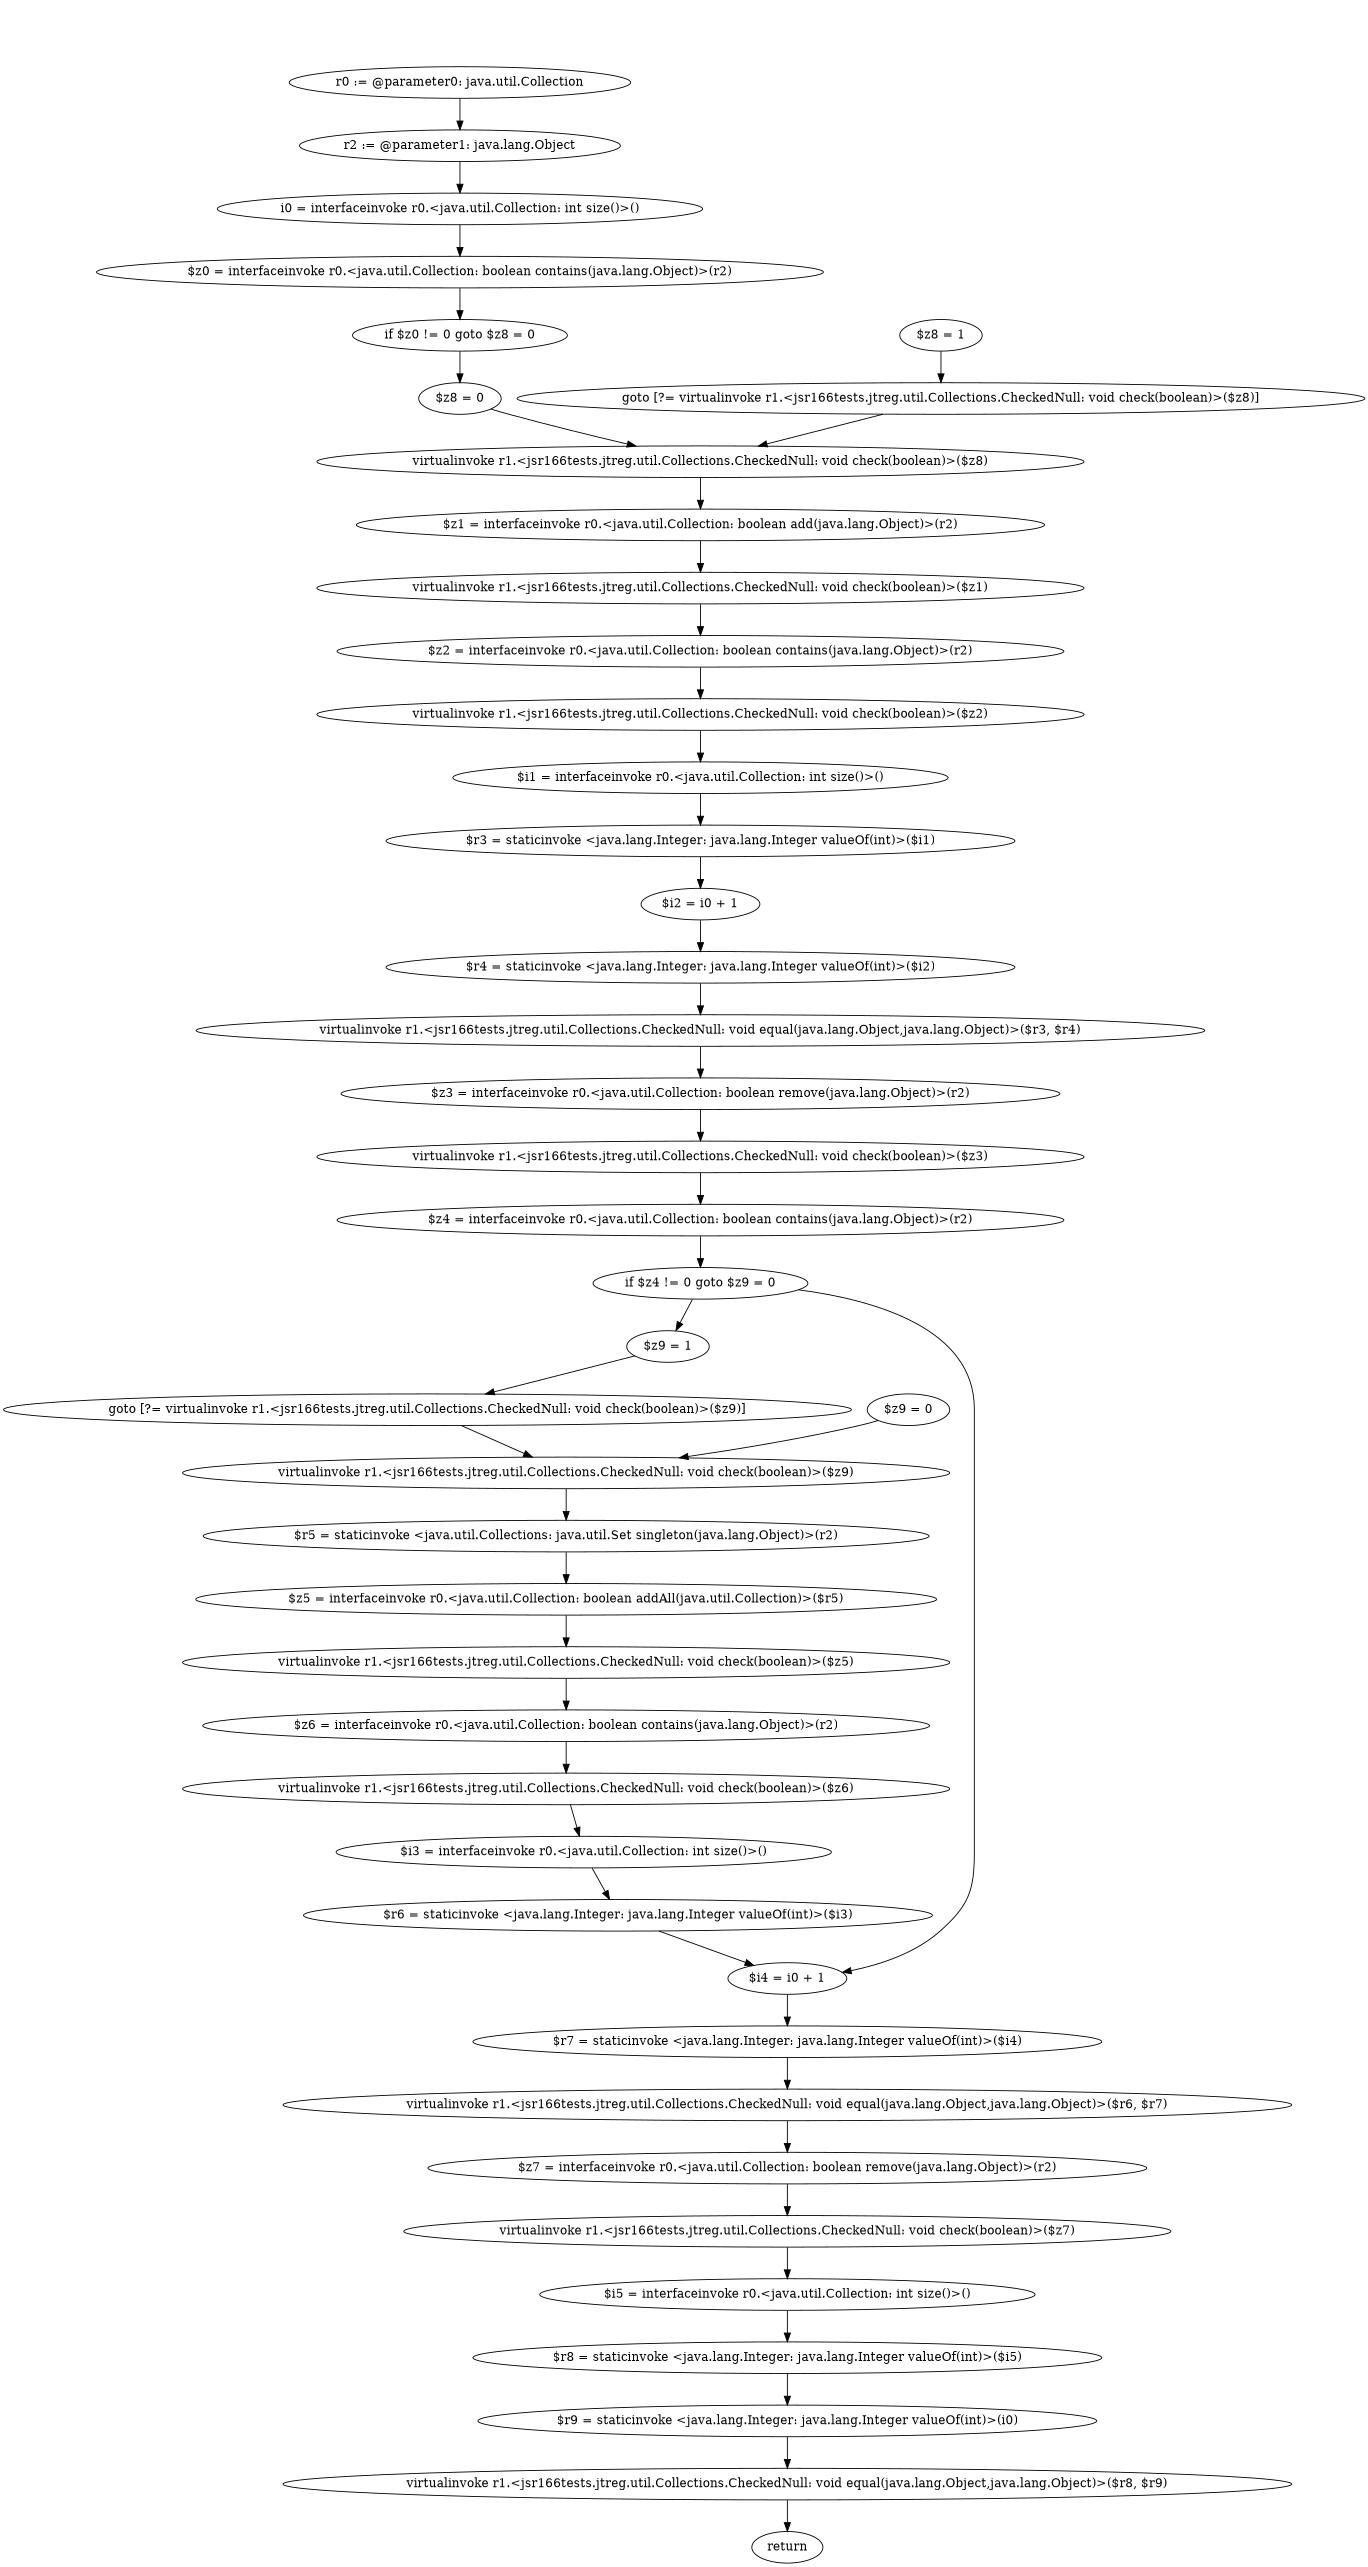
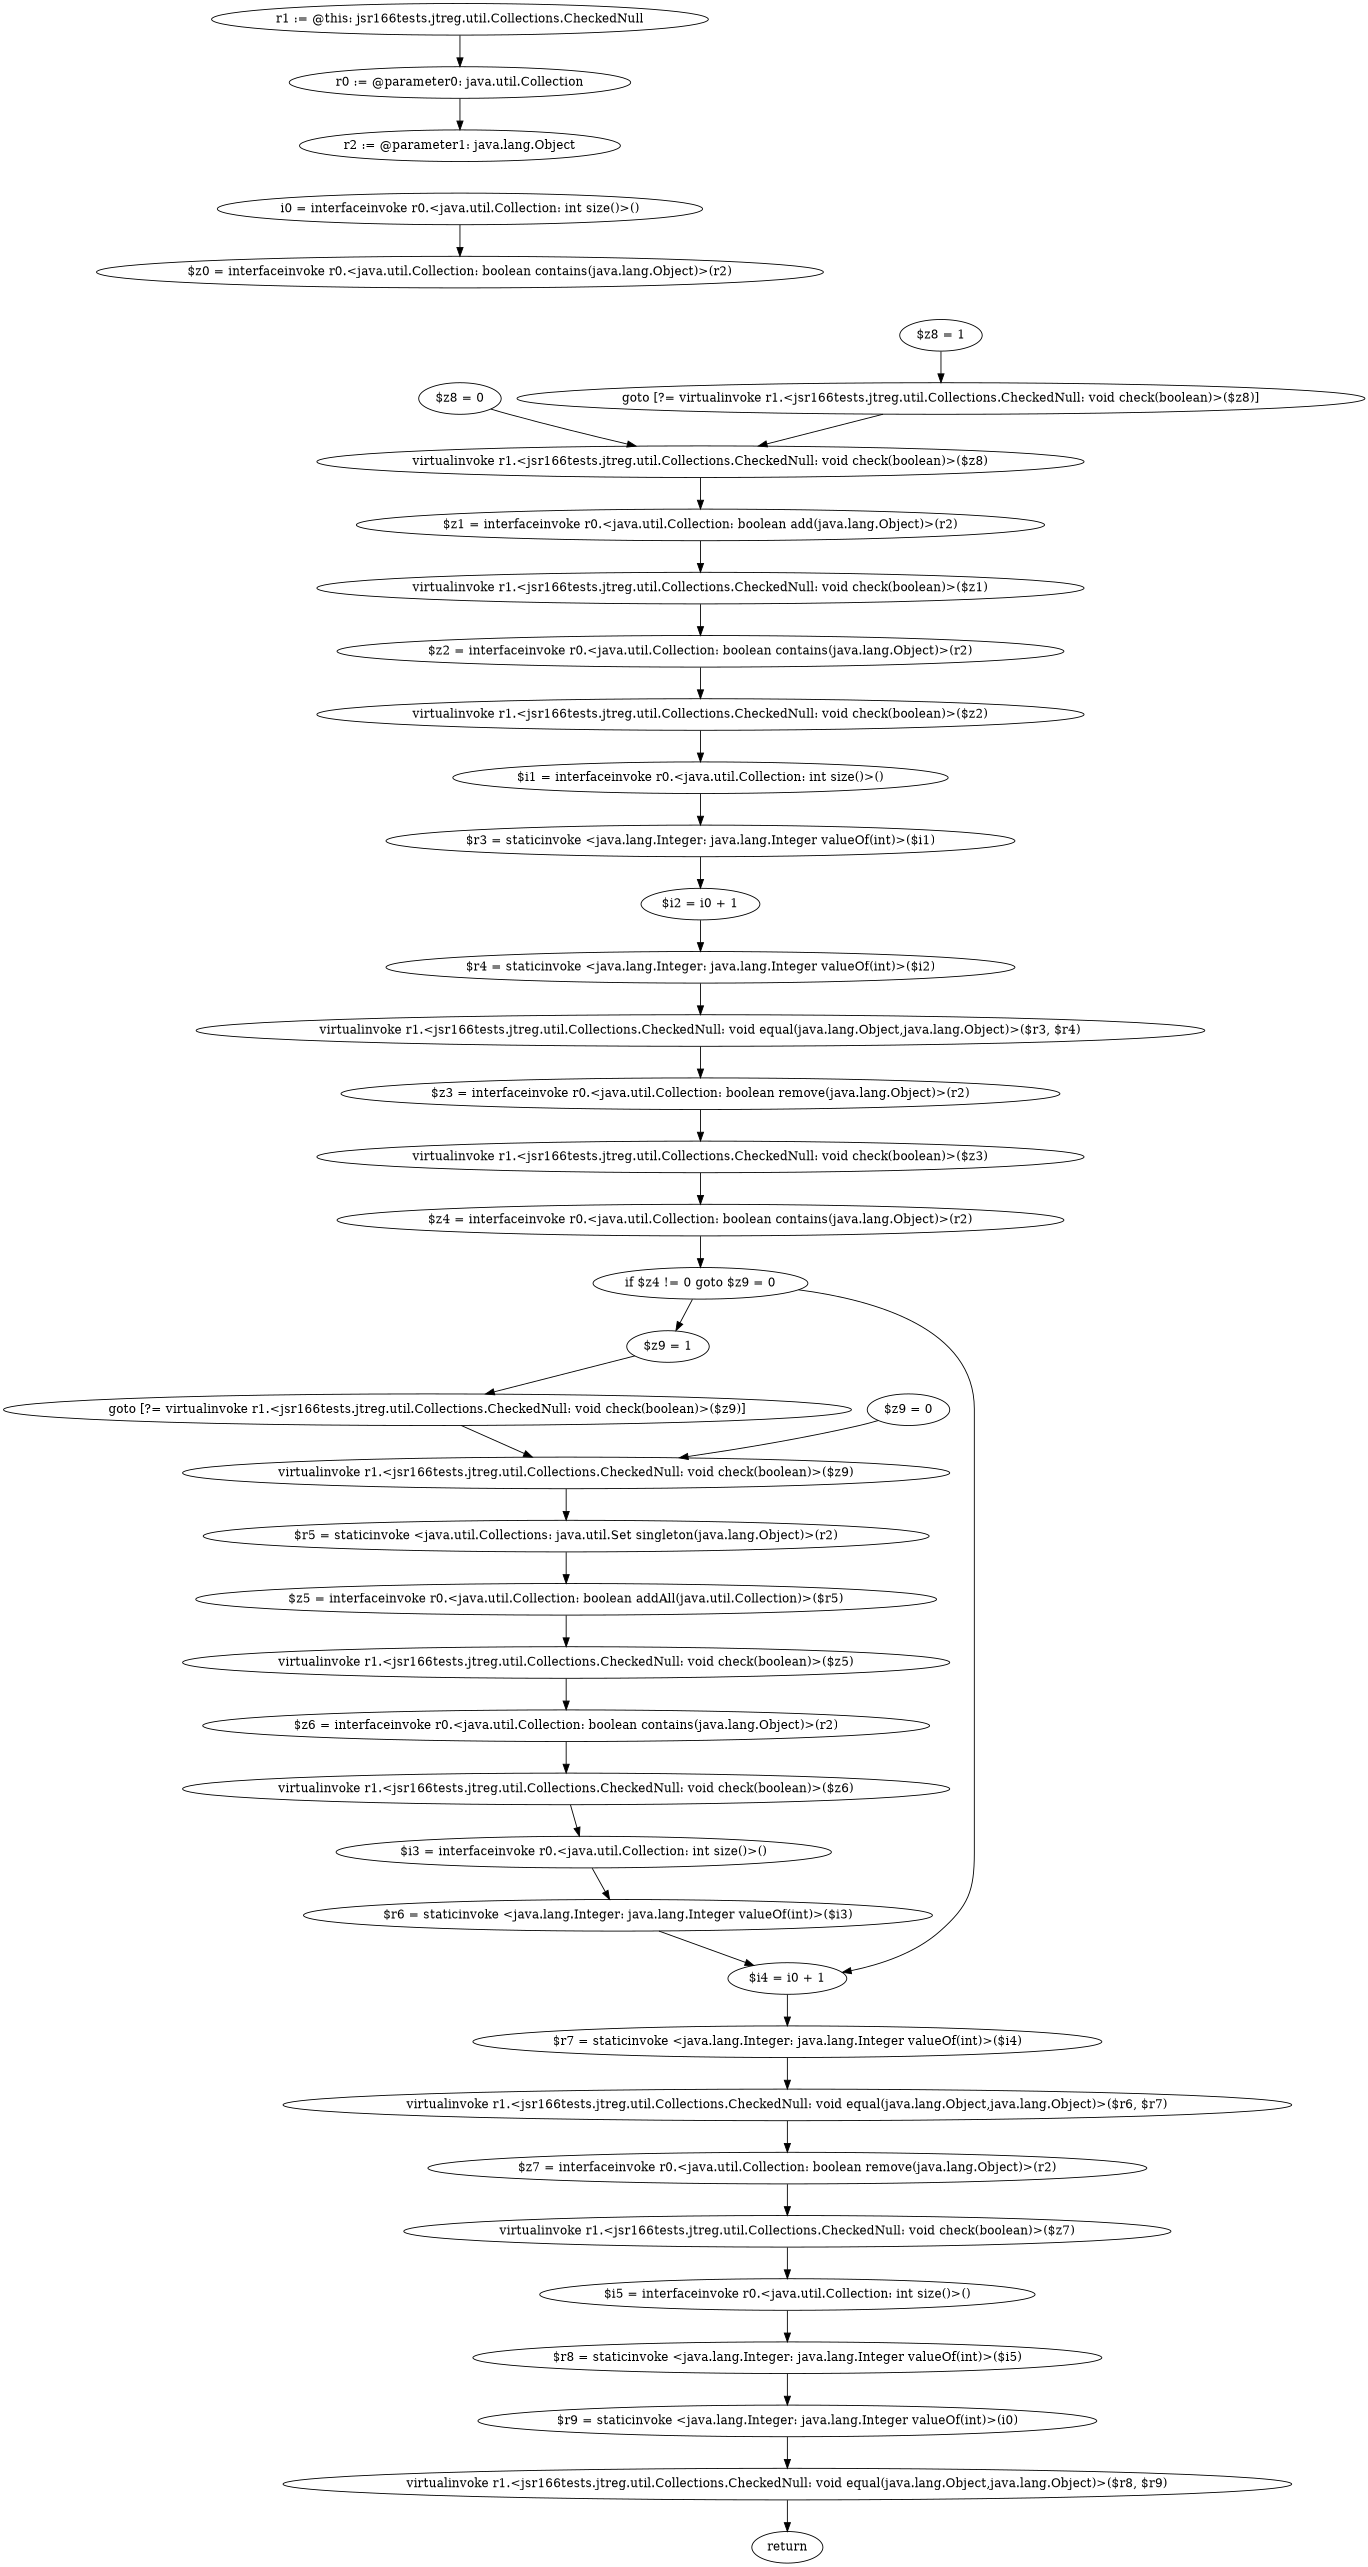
node "r1 := @this: jsr166tests.jtreg.util.Collections.CheckedNull": added
edge "r2 := @parameter1: java.lang.Object" -> "i0 = interfaceinvoke r0.<java.util.Collection: int size()>()": removed
node "if $z0 != 0 goto $z8 = 0": removed
